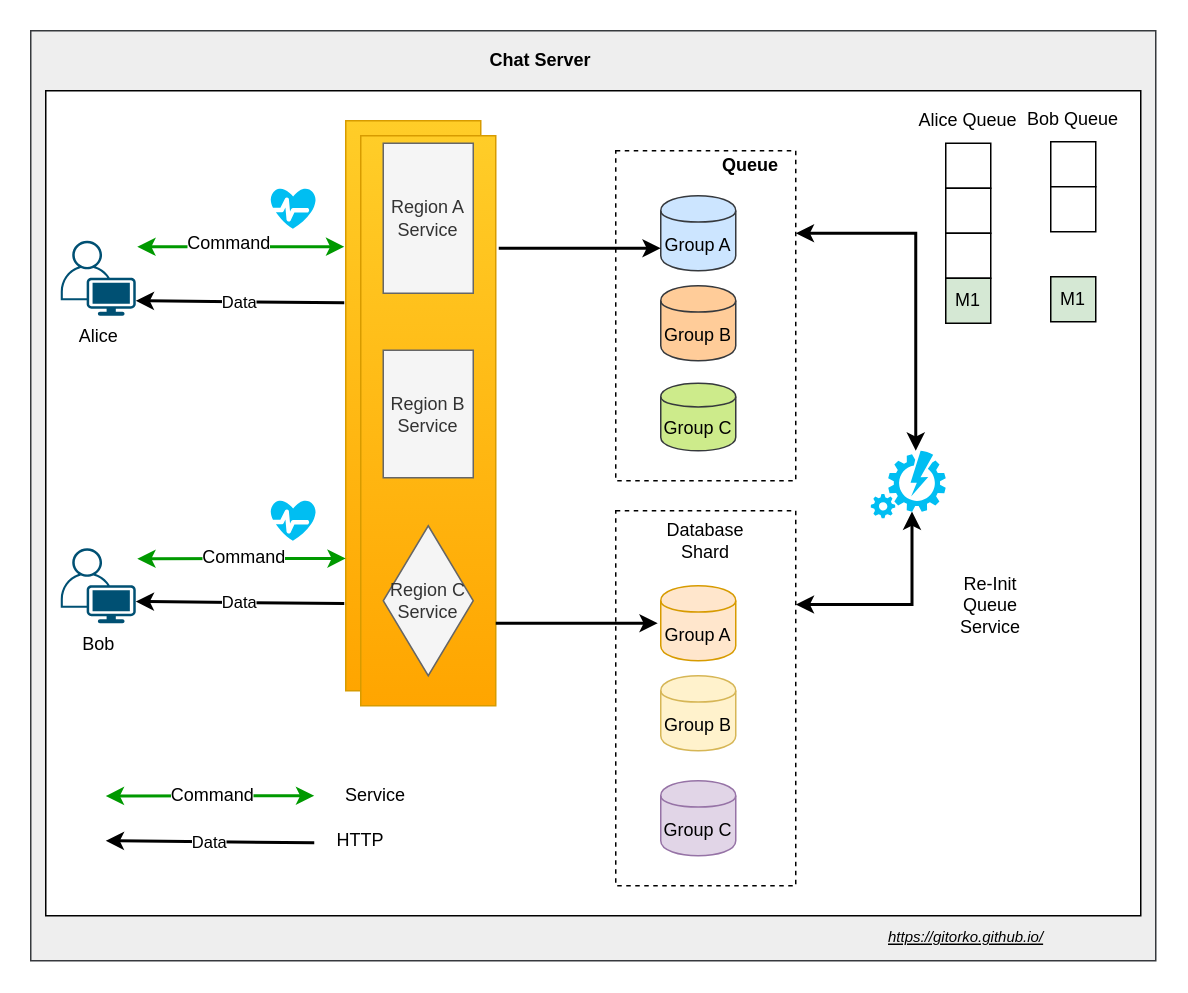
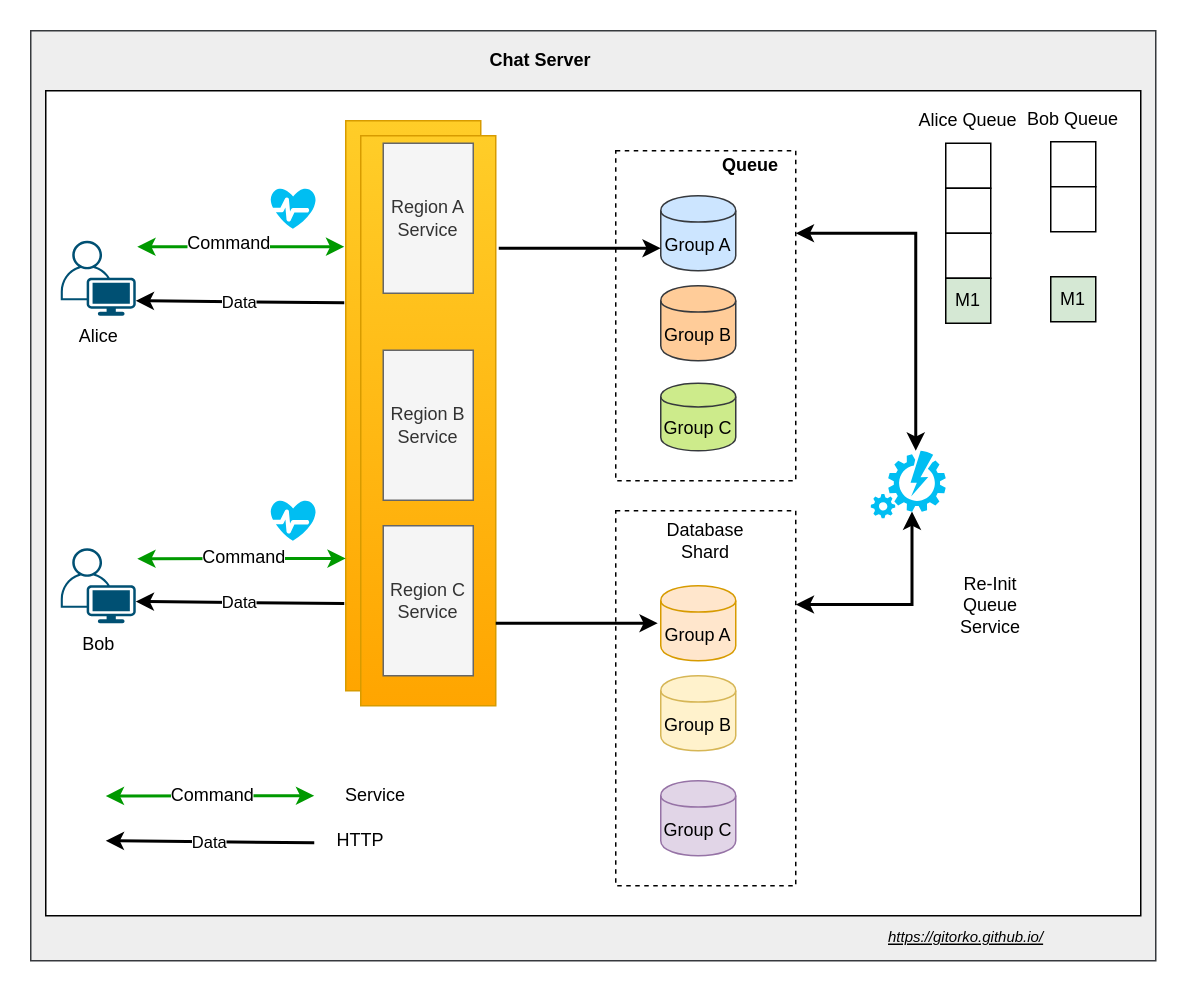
node "Region B Service": size 90x128 -> 90x150
node "Region C Service": shape diamond -> rectangle
